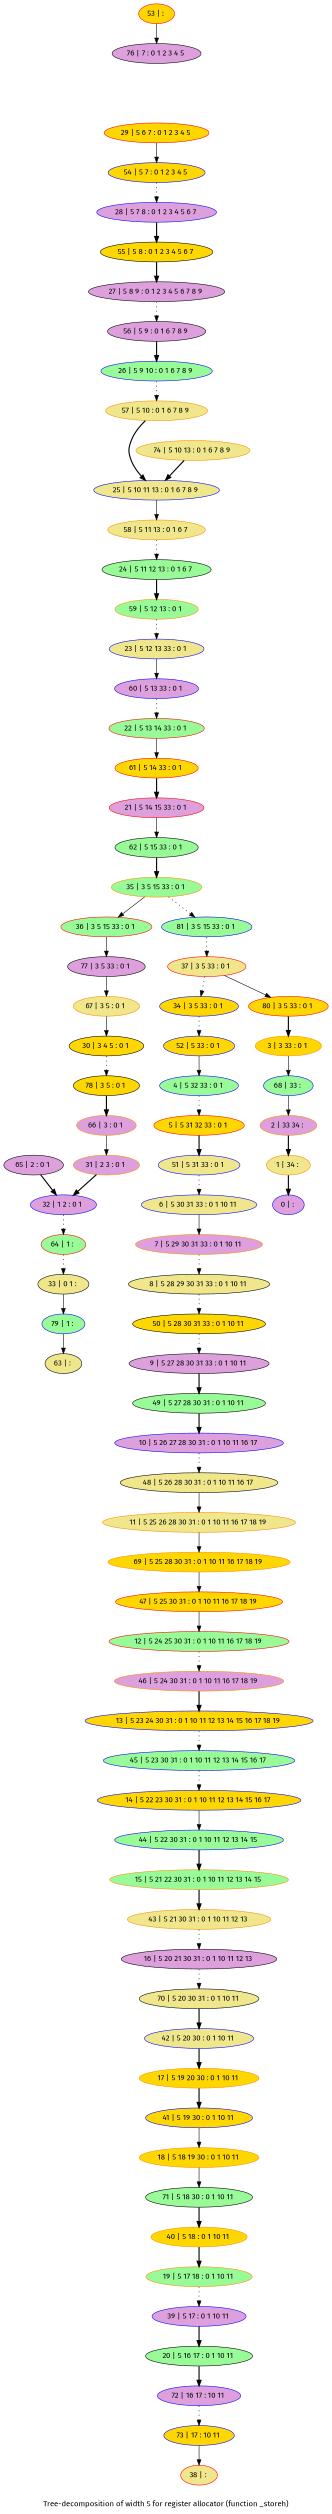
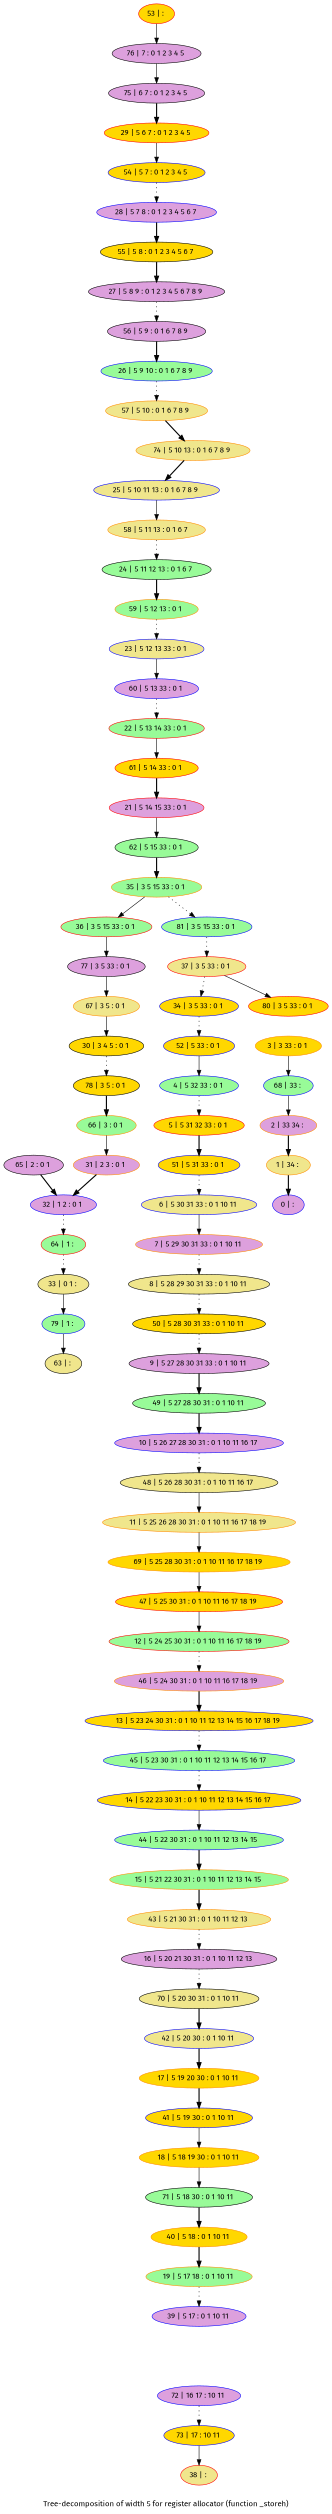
node "75 | 6 7 : 0 1 2 3 4 5": added
edge "57 | 5 10 : 0 1 6 7 8 9" -> "25 | 5 10 11 13 : 0 1 6 7 8 9": now "57 | 5 10 : 0 1 6 7 8 9" -> "74 | 5 10 13 : 0 1 6 7 8 9"
edge "80 | 3 5 33 : 0 1" -> "3 | 3 33 : 0 1": removed
node "66 | 3 : 0 1": fillcolor plum -> palegreen
node "51 | 5 31 33 : 0 1": fillcolor khaki -> gold
node "20 | 5 16 17 : 0 1 10 11": removed
